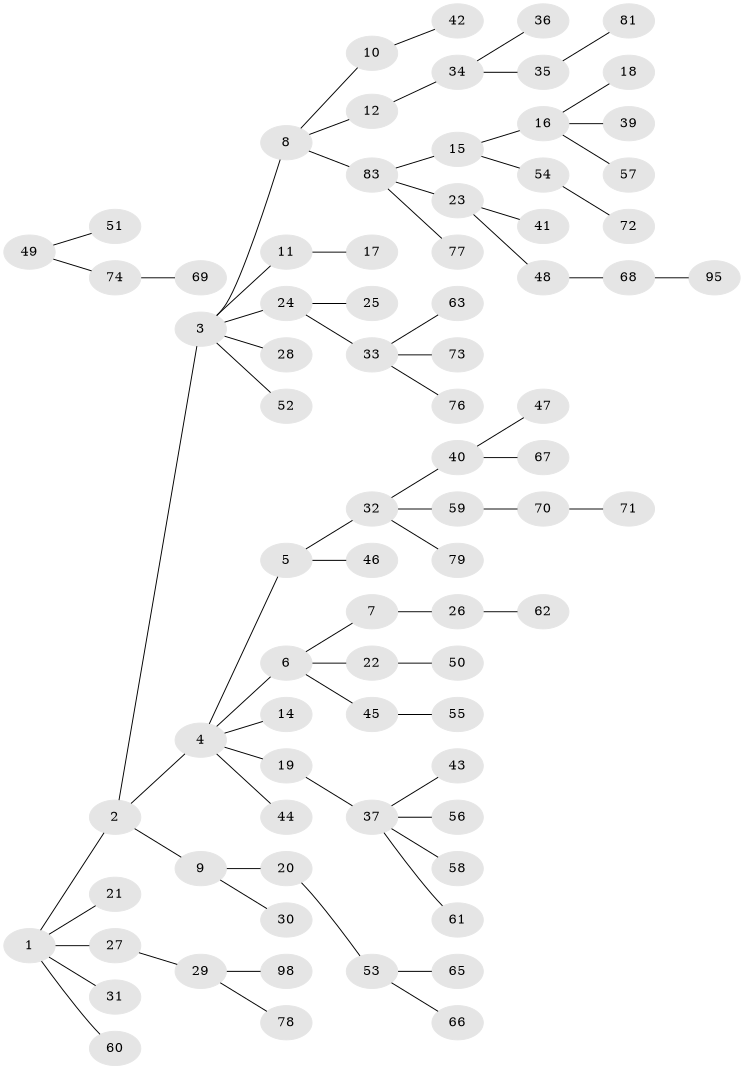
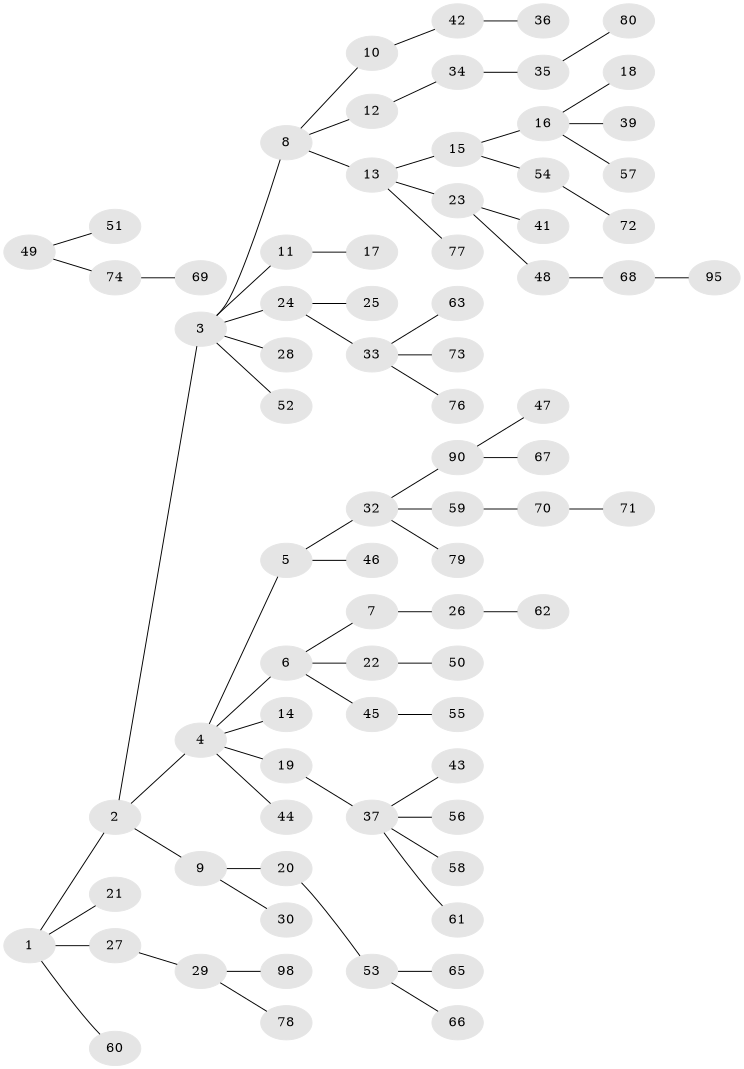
node "81": label "81" -> "80"
edge "36" -- "34": now "36" -- "42"
node "83": label "83" -> "13"
node "40": label "40" -> "90"
node "31": removed
